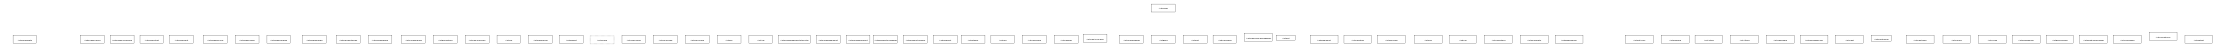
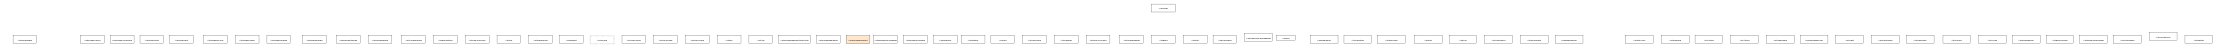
node "AstCellArrayRef": moved (1095, 39) -> (1098, 40)
node "AstCastParse": size 20x6 -> 28x8
node "AstPackageImport": fillcolor #ffffff -> #ffe6cc
